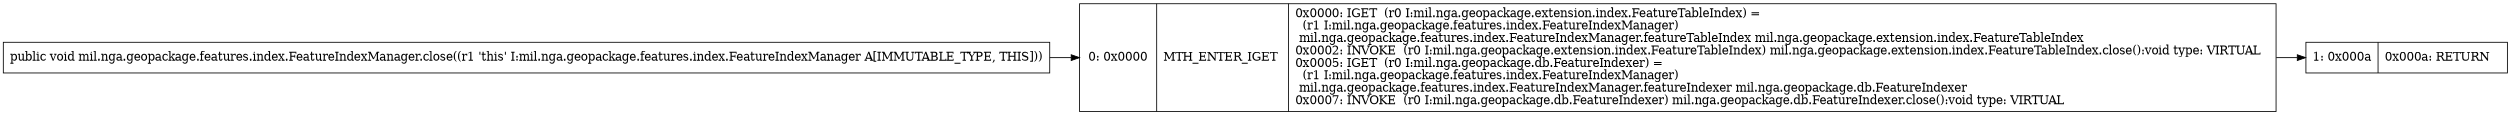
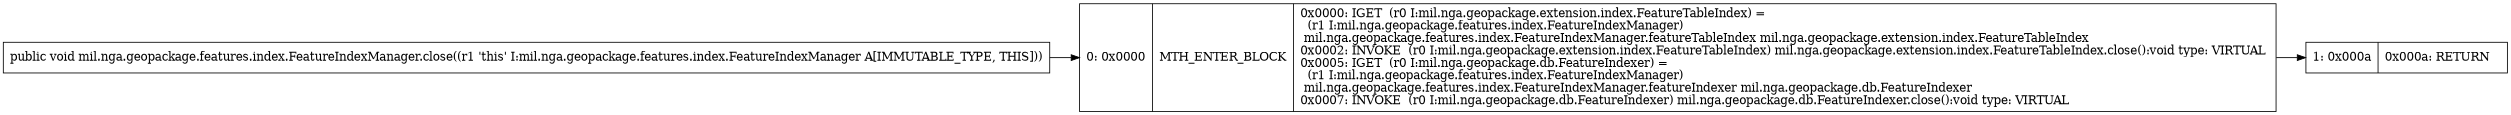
node "0: 0x0000": text "MTH_ENTER_IGET" -> "MTH_ENTER_BLOCK"
